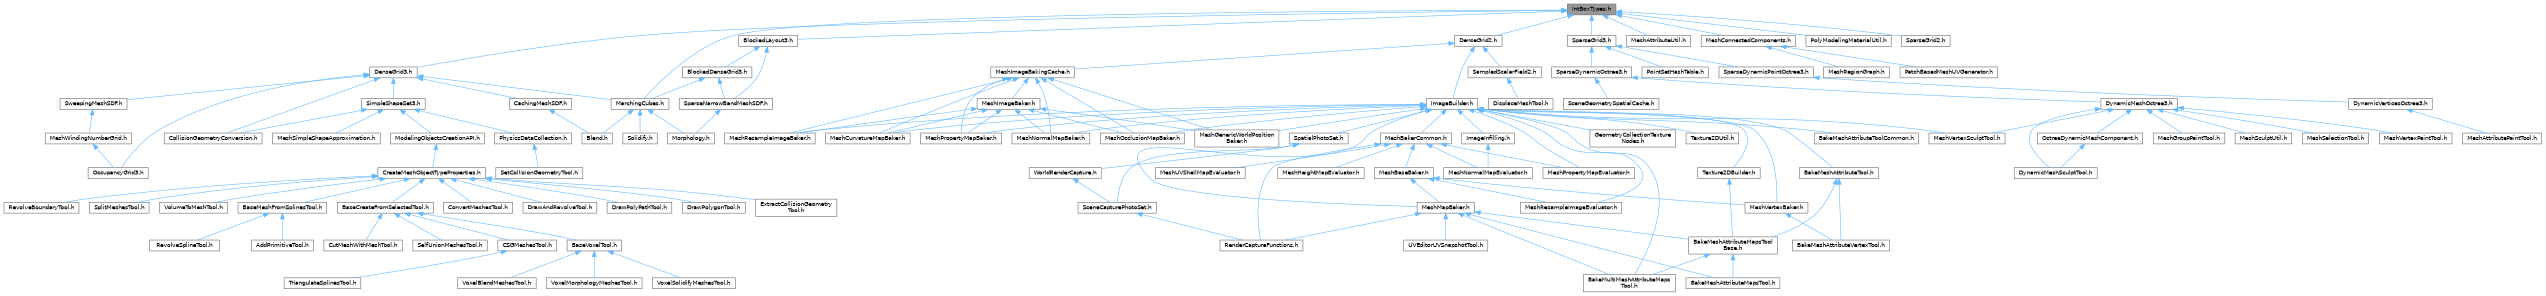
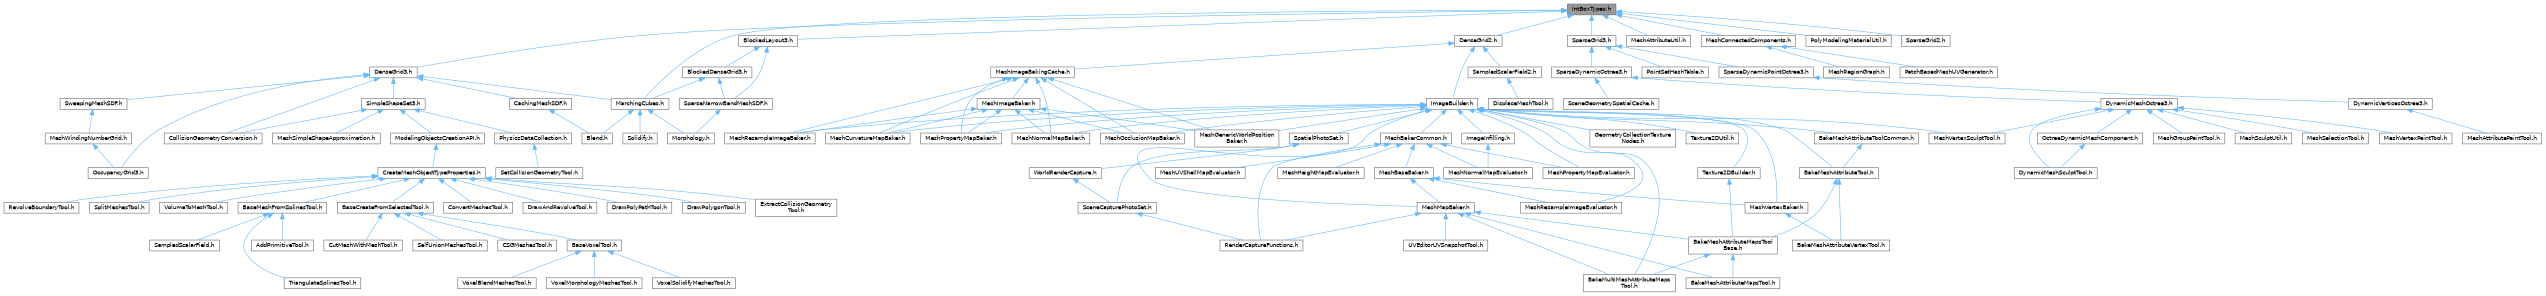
edge "BakeMeshAttributeTool.h" -> "BakeMeshAttributeToolCommon.h": added
node "RevolveSplineTool.h": label "RevolveSplineTool.h" -> "SampledScalarField.h"
edge "TriangulateSplinesTool.h" -> "CSGMeshesTool.h": now "TriangulateSplinesTool.h" -> "BaseMeshFromSplinesTool.h"
